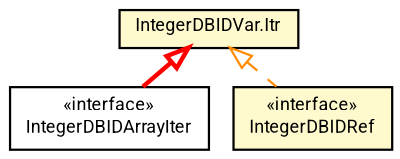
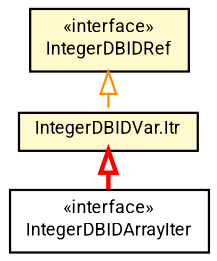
edge "IntegerDBIDRef" -> "IntegerDBIDVar.Itr": reversed
